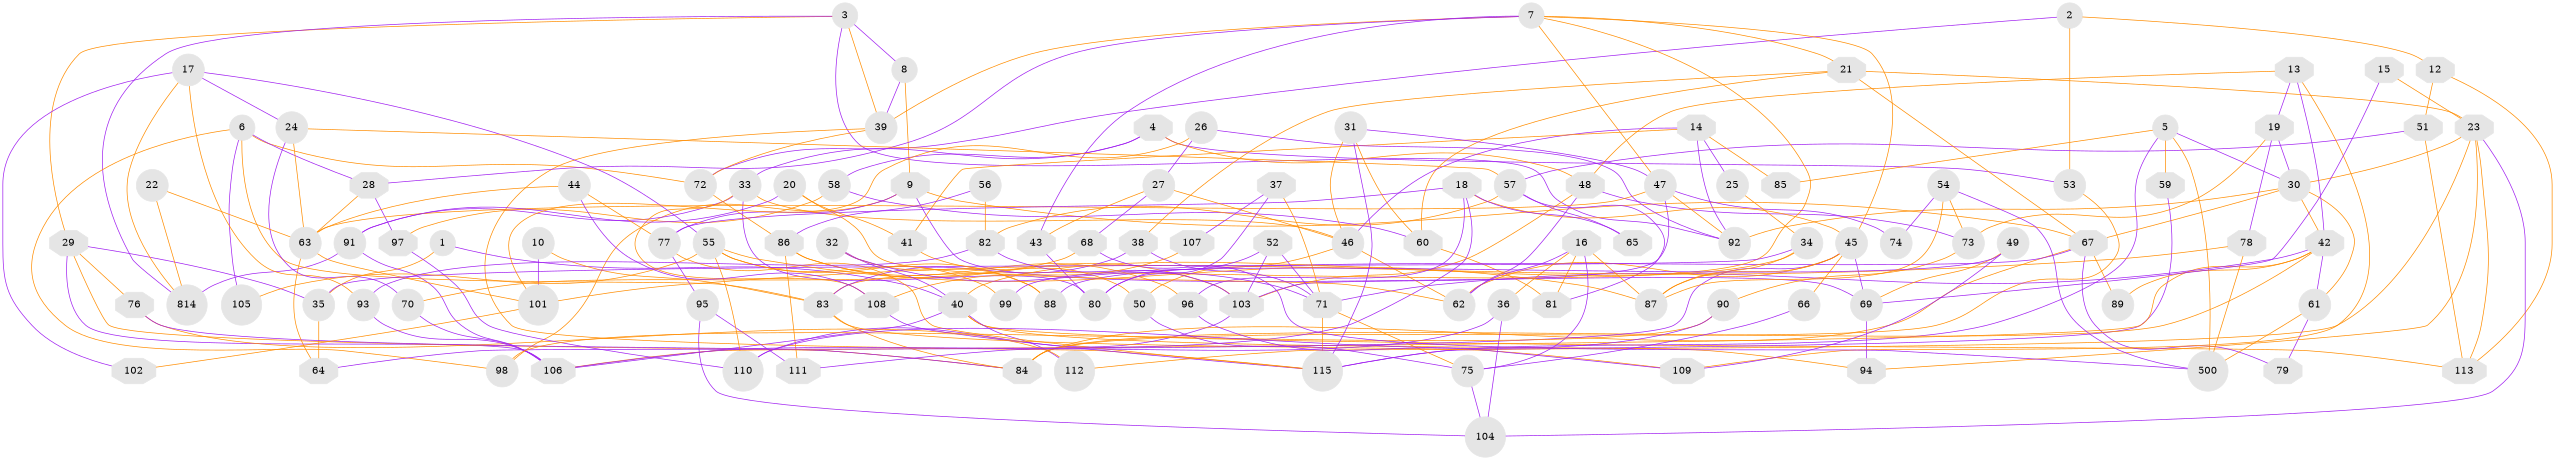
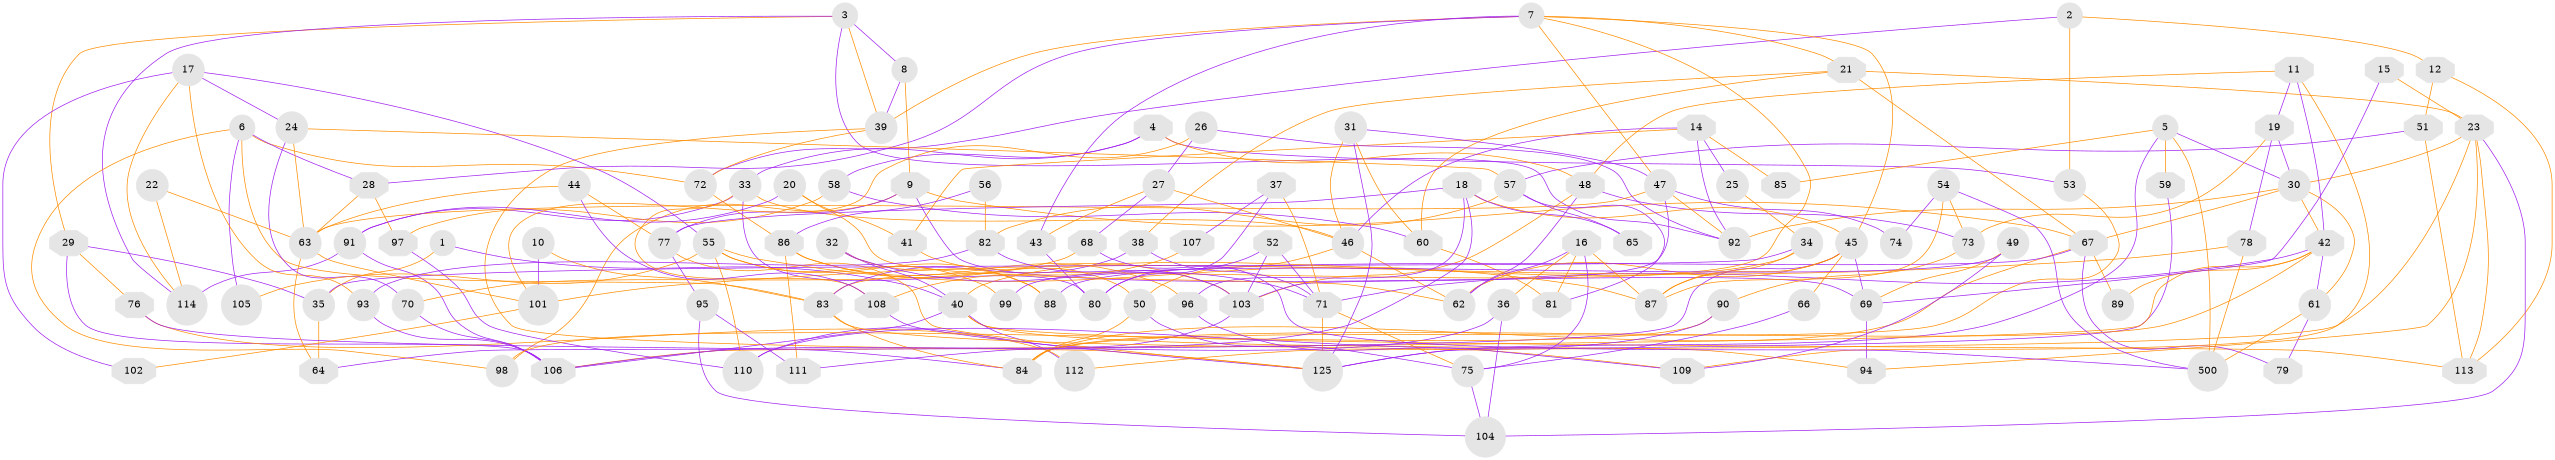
node "13": label "13" -> "11"
edge "28" -- "97": color purple -> darkorange
node "814": label "814" -> "114"
edge "29" -- "84": now "50" -- "84"
node "115": label "115" -> "125"
